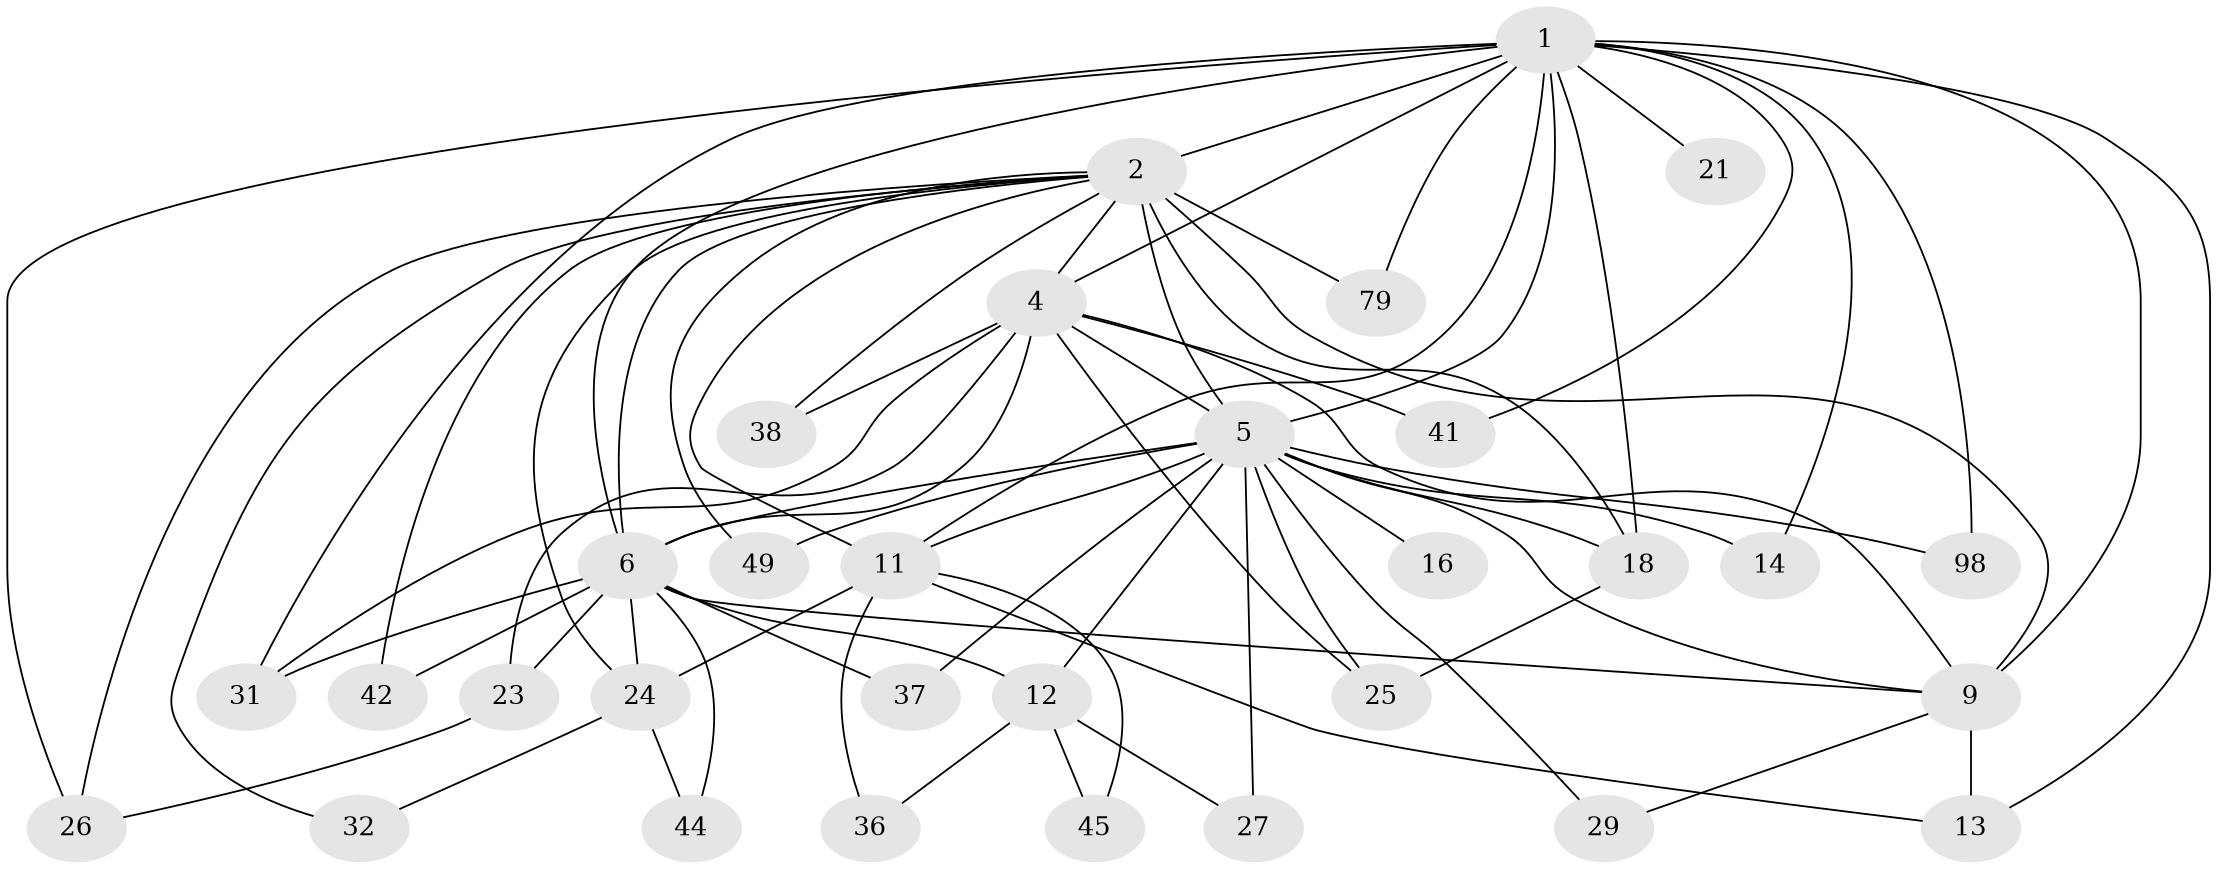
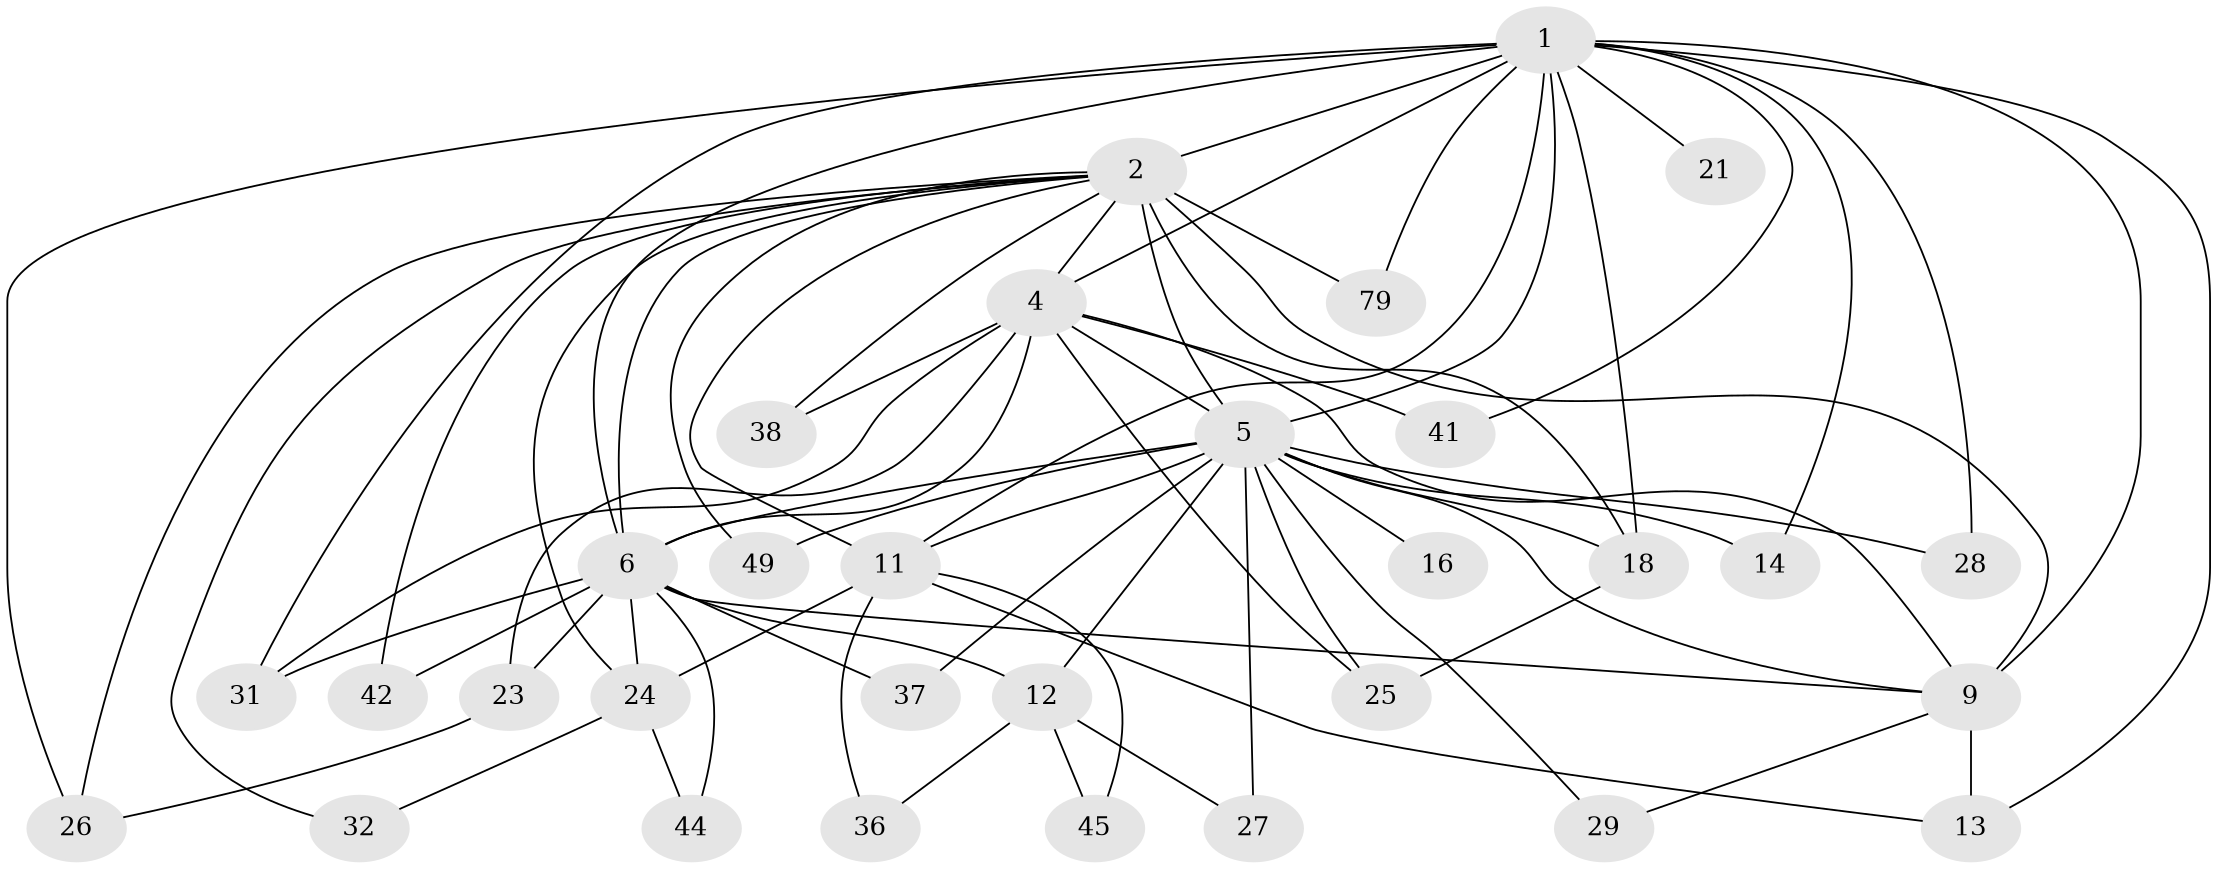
node "98": label "98" -> "28"
